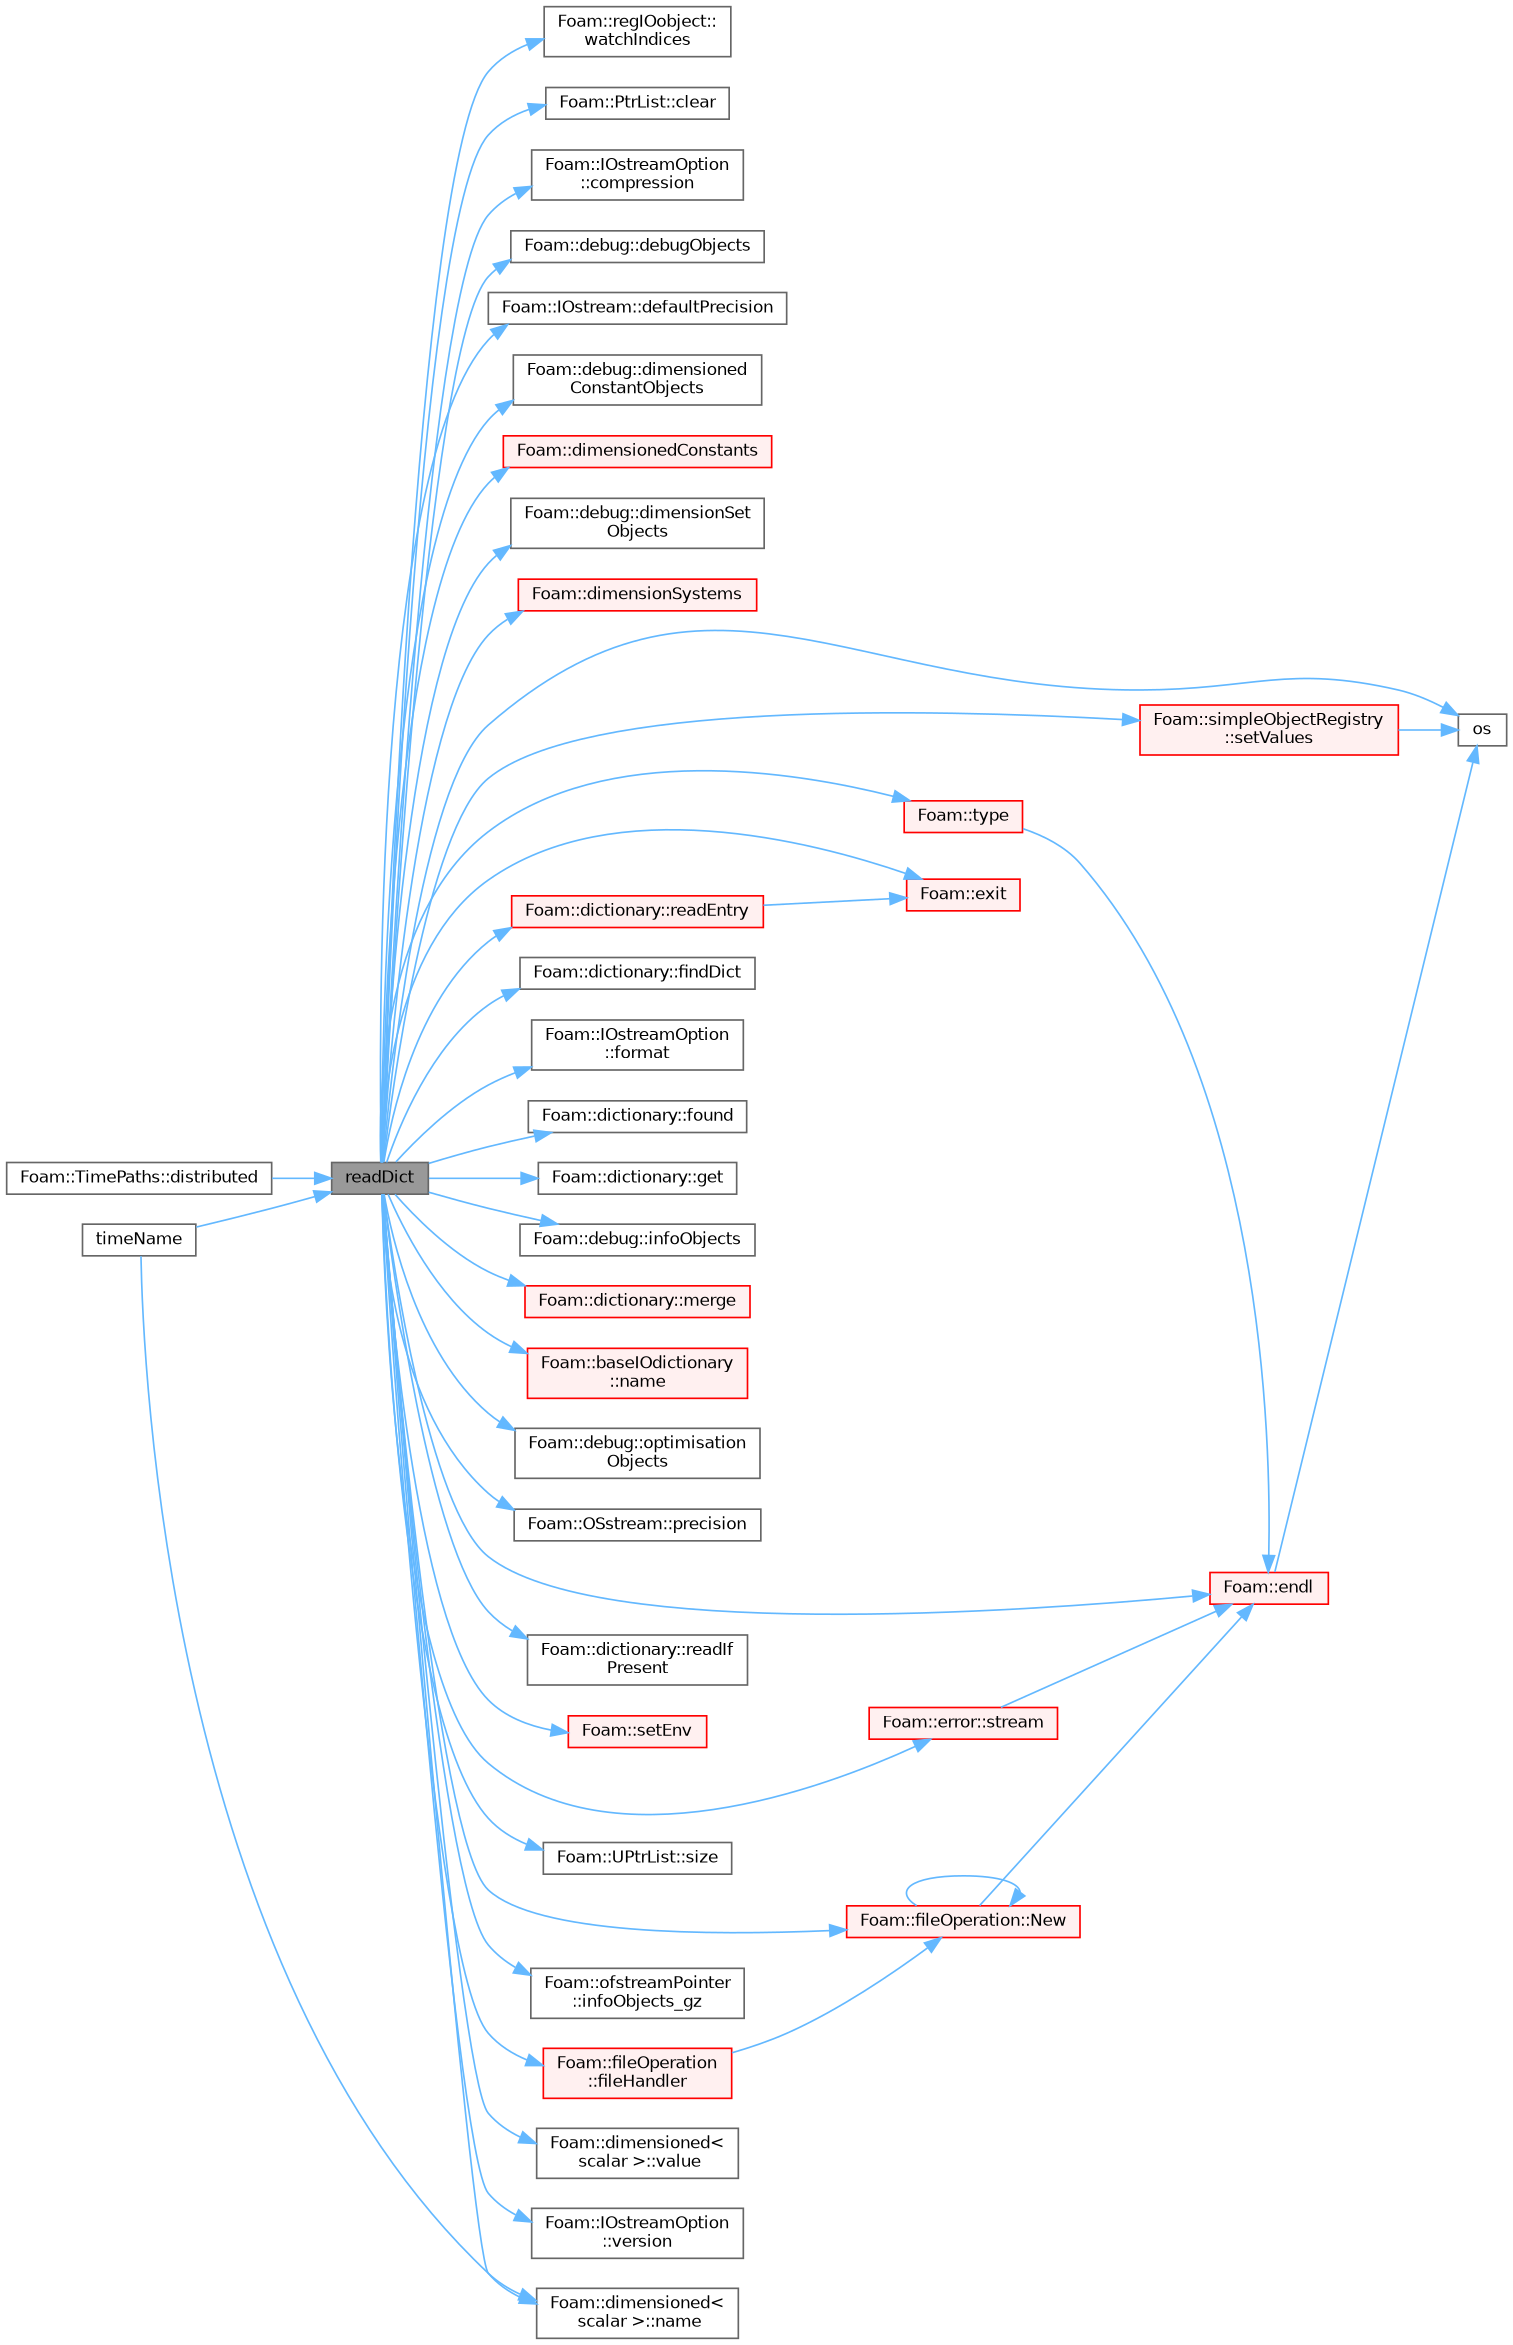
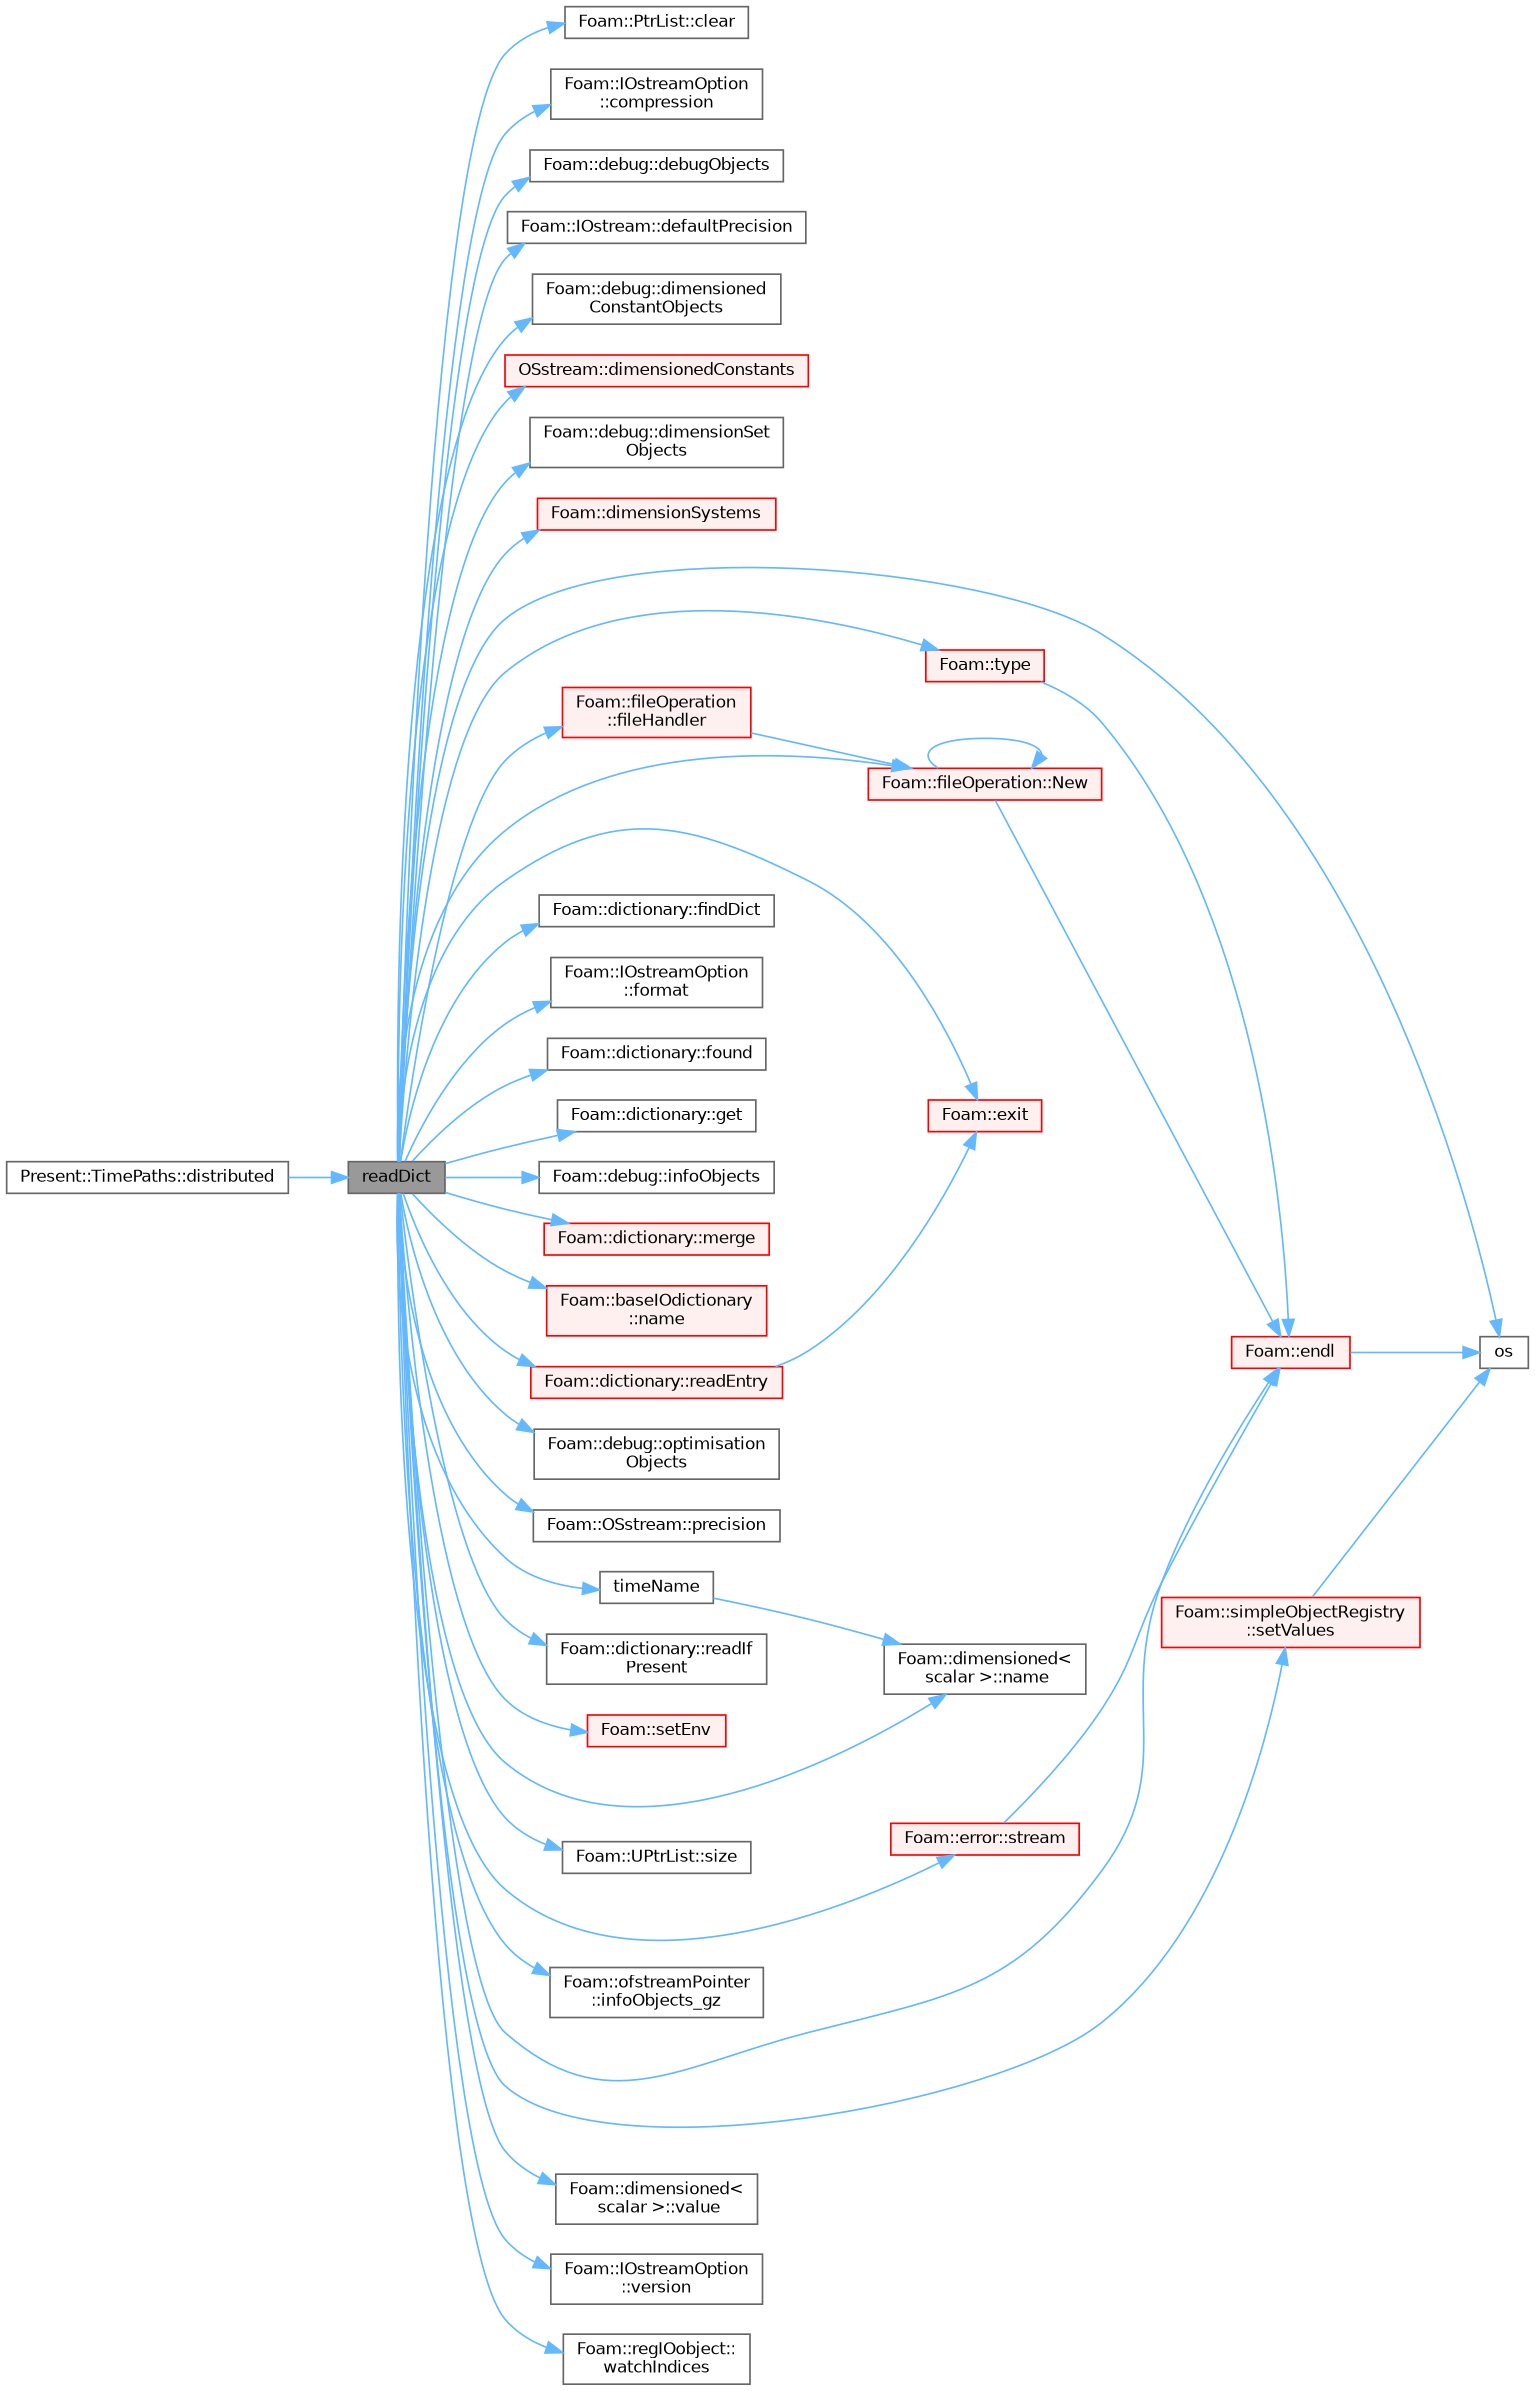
node "Foam::dimensionedConstants": label "Foam::dimensionedConstants" -> "OSstream::dimensionedConstants"
node "Foam::TimePaths::distributed": label "Foam::TimePaths::distributed" -> "Present::TimePaths::distributed"
edge "timeName" -> "readDict": reversed
